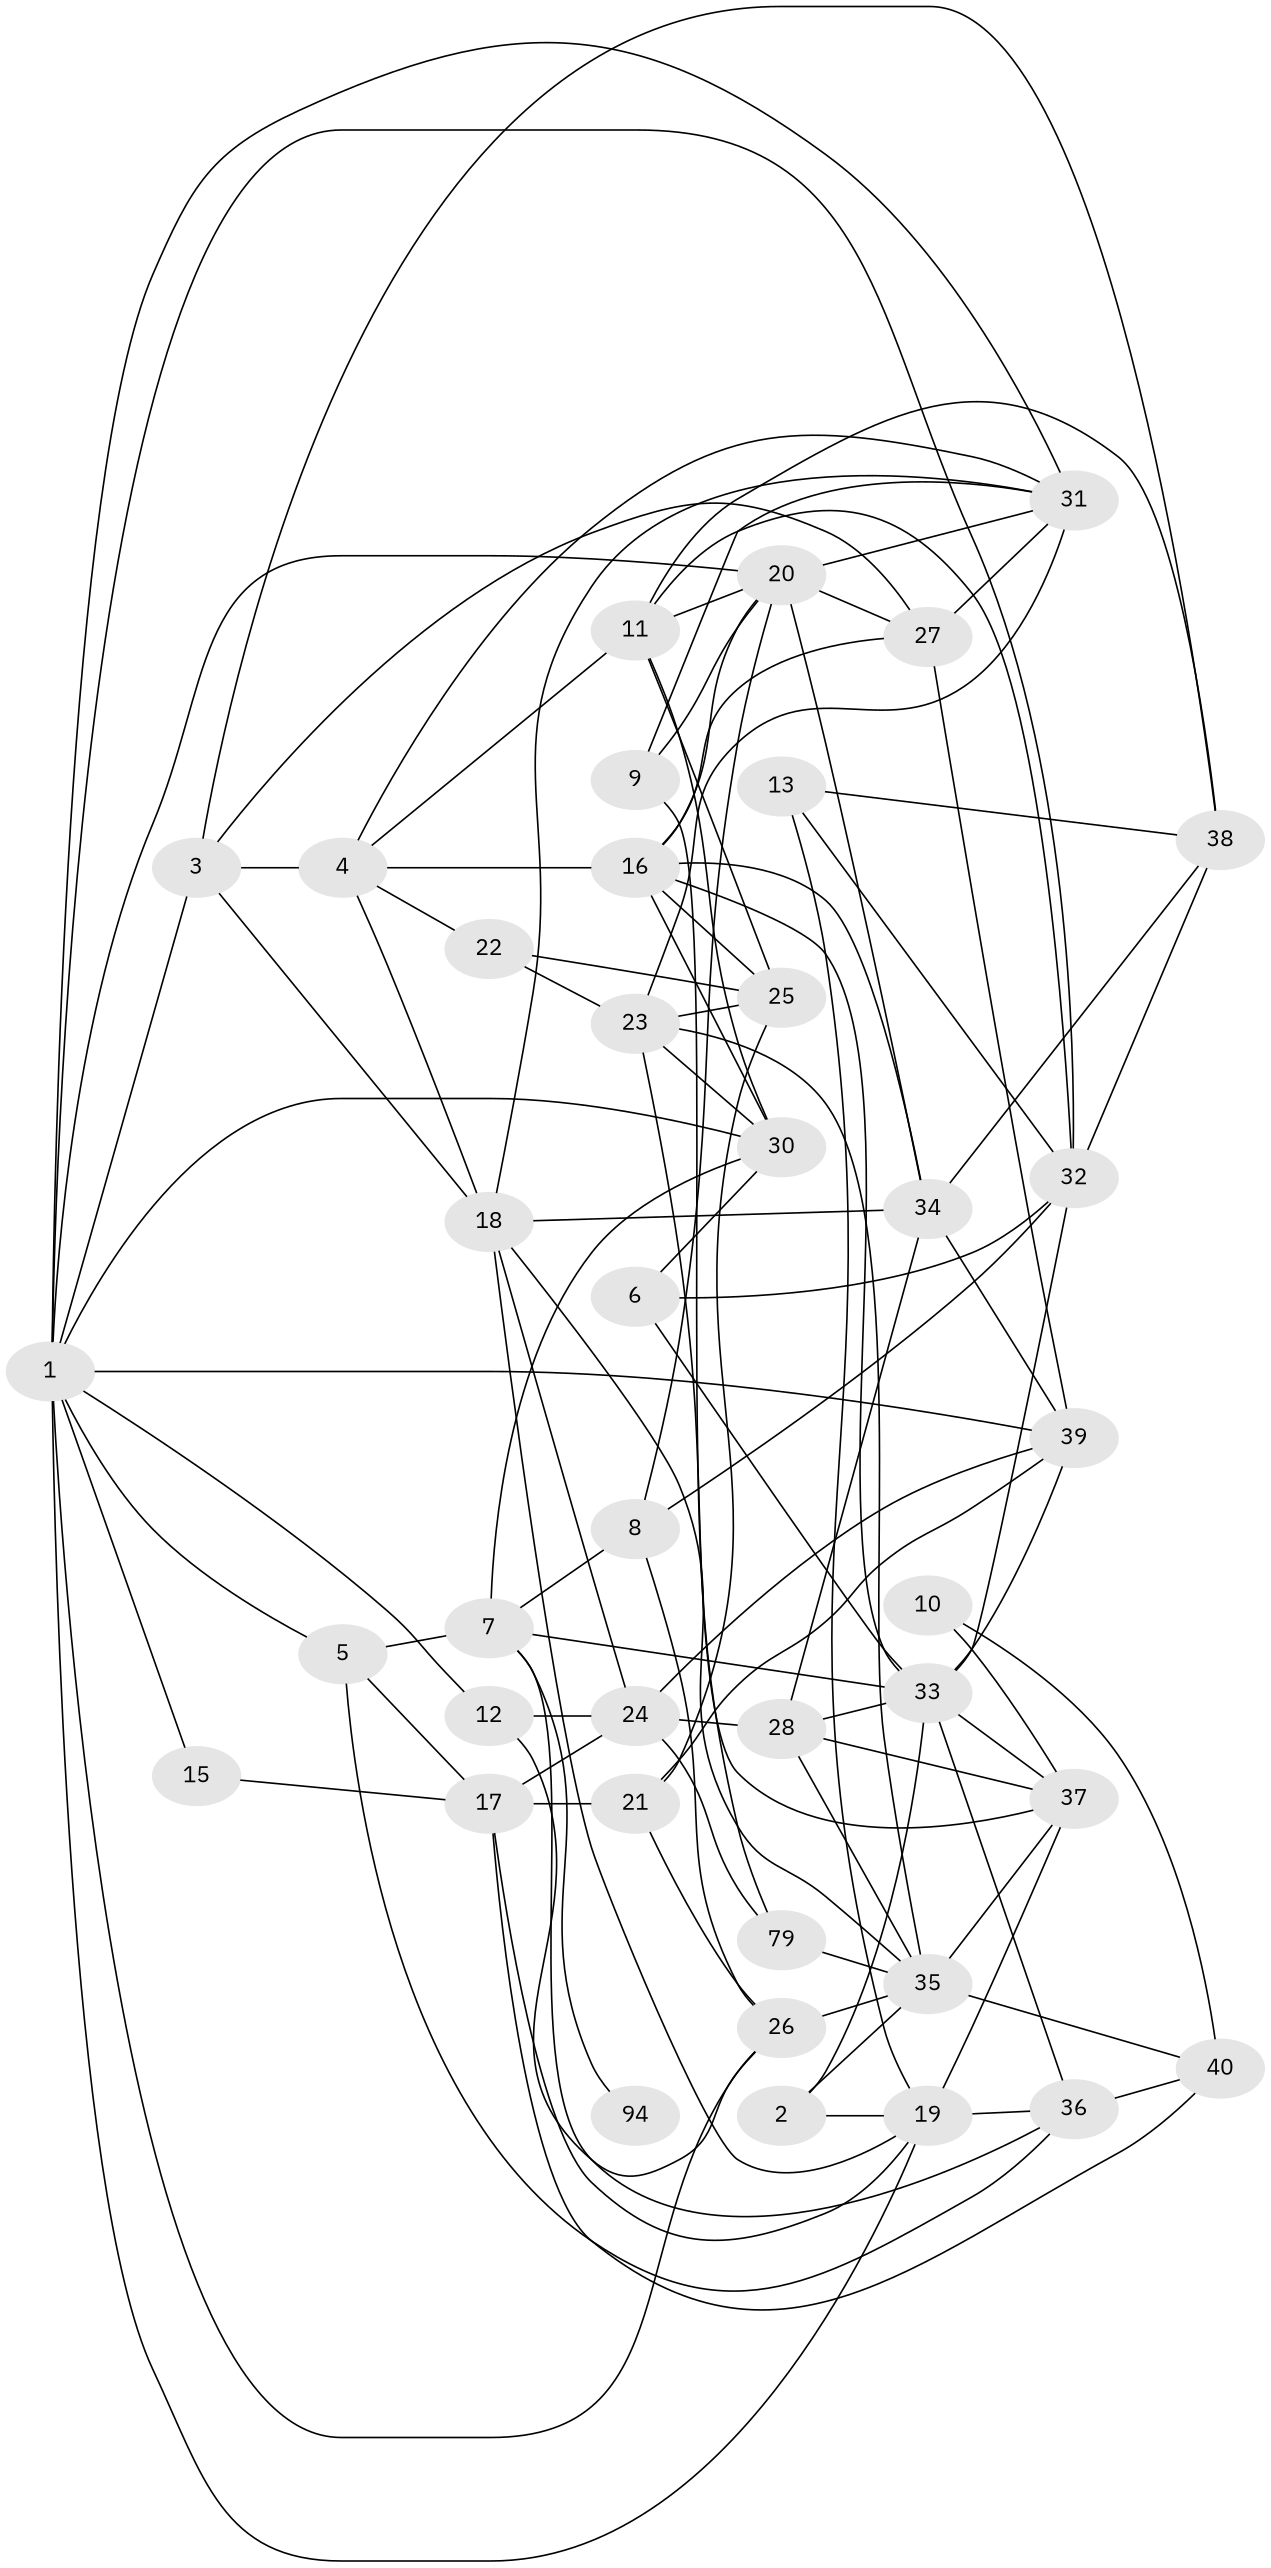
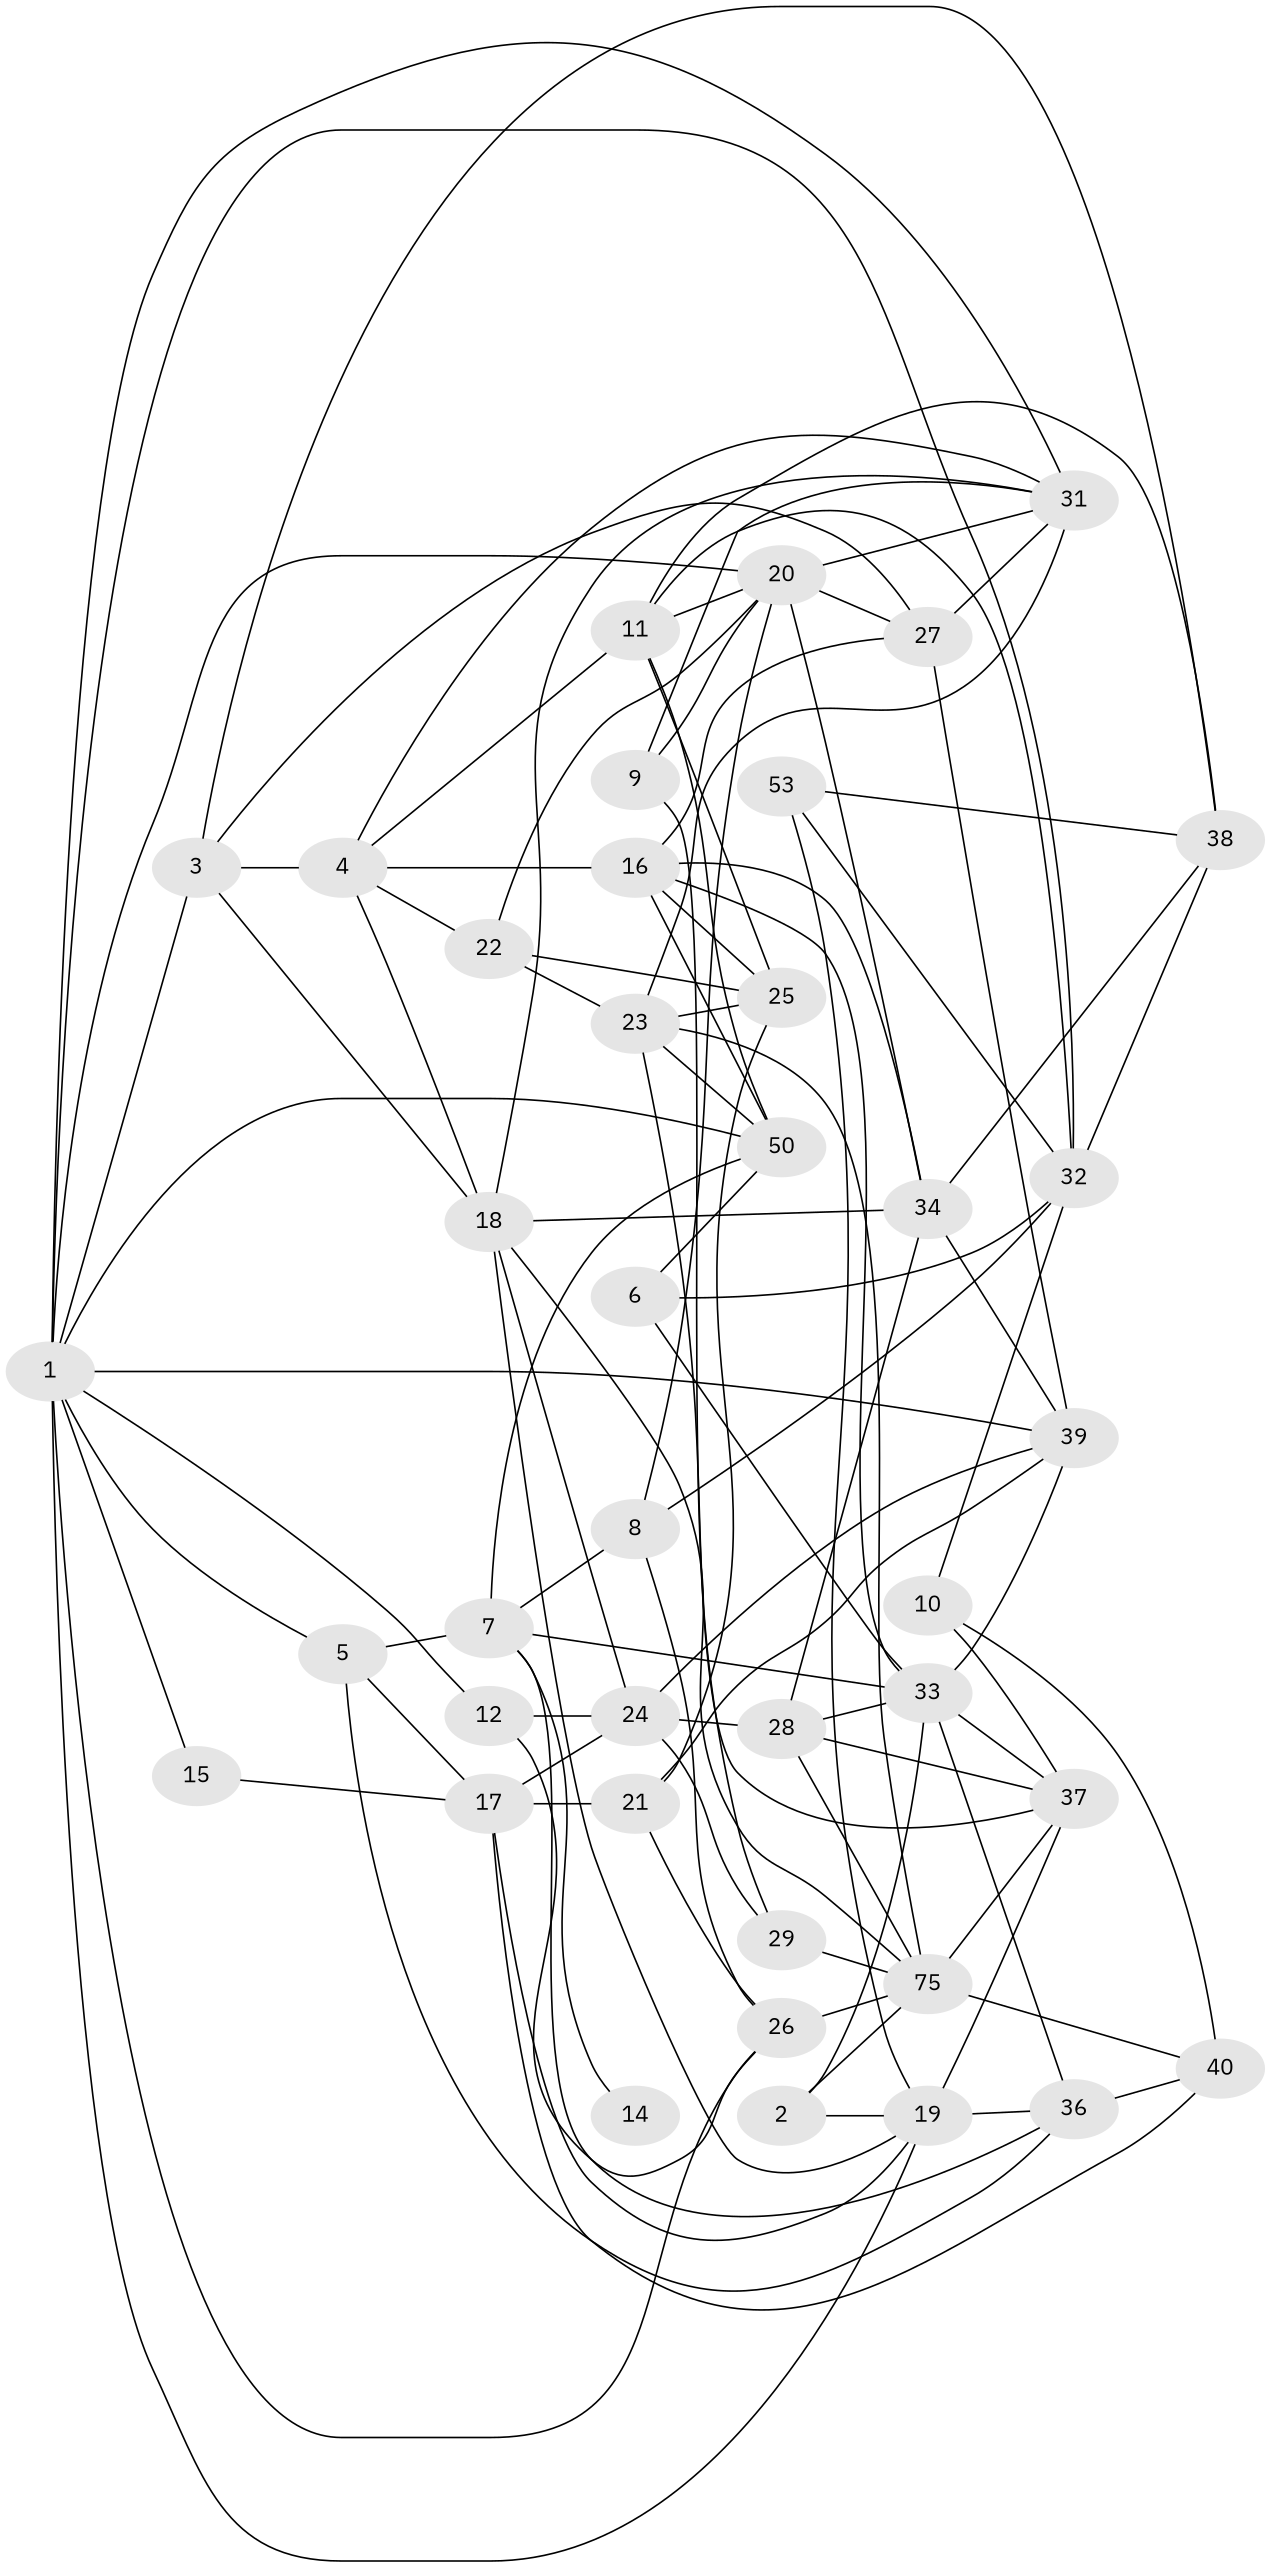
edge "20" -- "16": now "20" -- "22"
node "13": label "13" -> "53"
node "30": label "30" -> "50"
edge "32" -- "33": now "32" -- "10"
node "79": label "79" -> "29"
node "35": label "35" -> "75"
node "94": label "94" -> "14"
